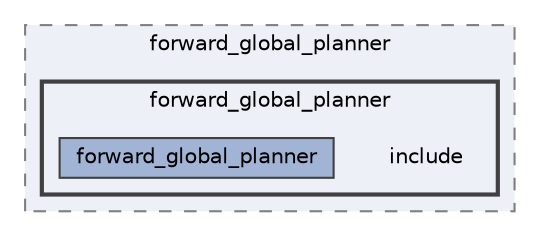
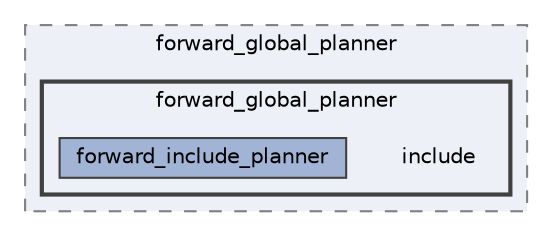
node "forward_global_planner": label "forward_global_planner" -> "forward_include_planner"
